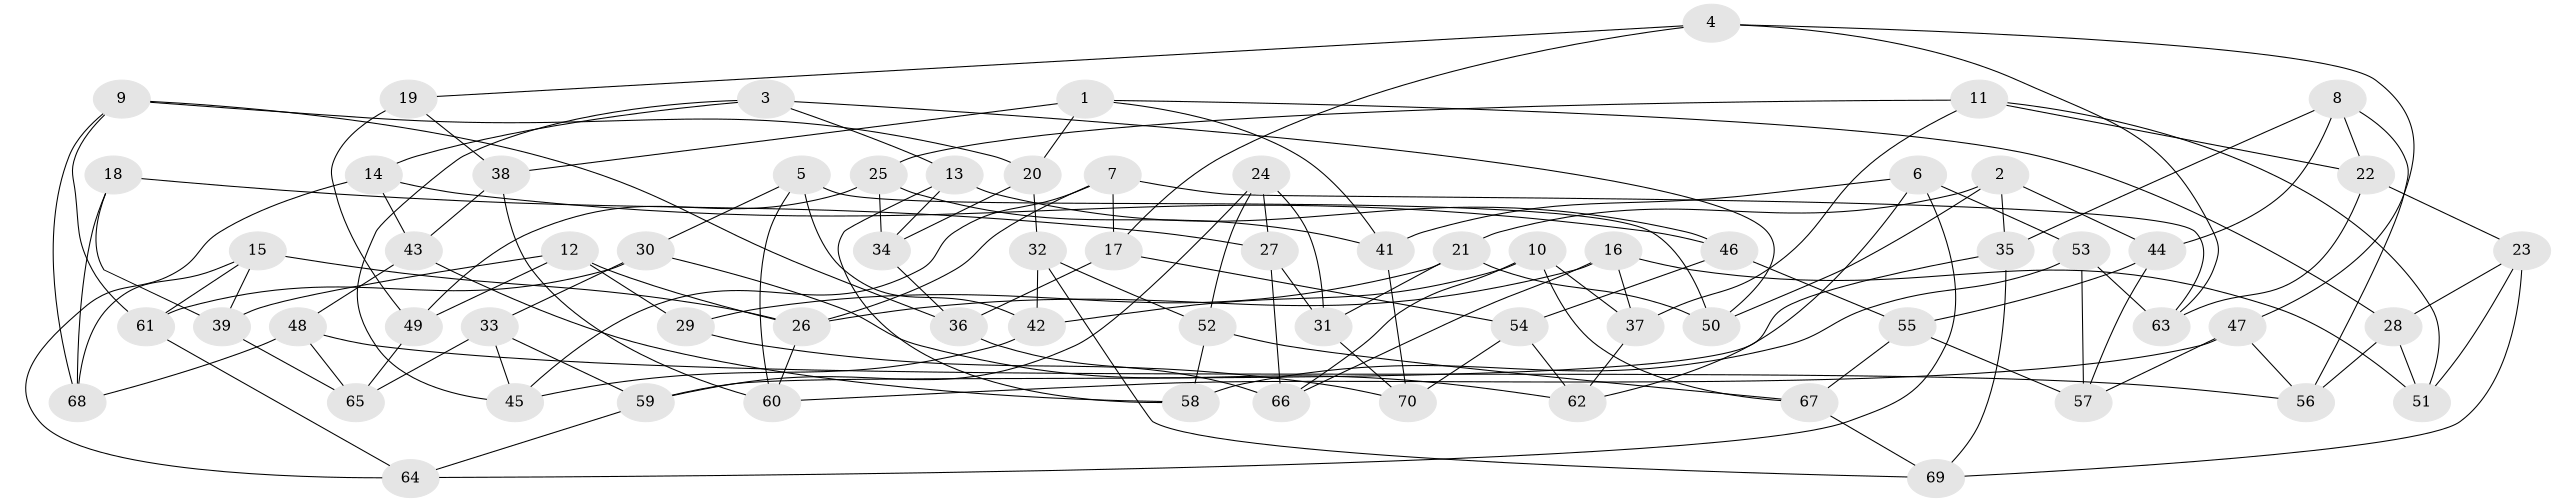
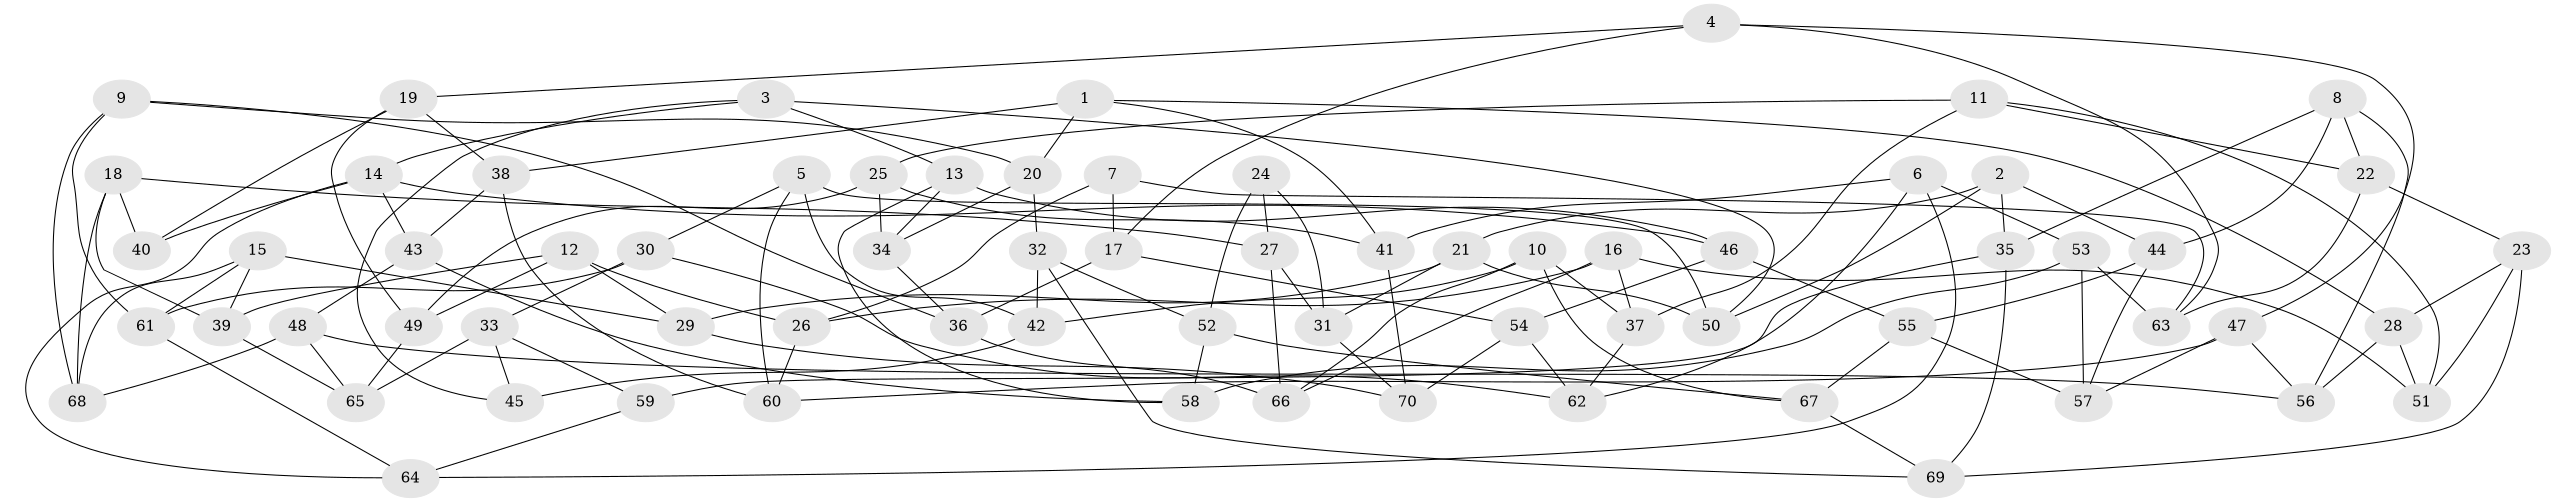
node "40": added
edge "15" -- "26": now "15" -- "29"
edge "7" -- "45": removed
edge "24" -- "59": removed
